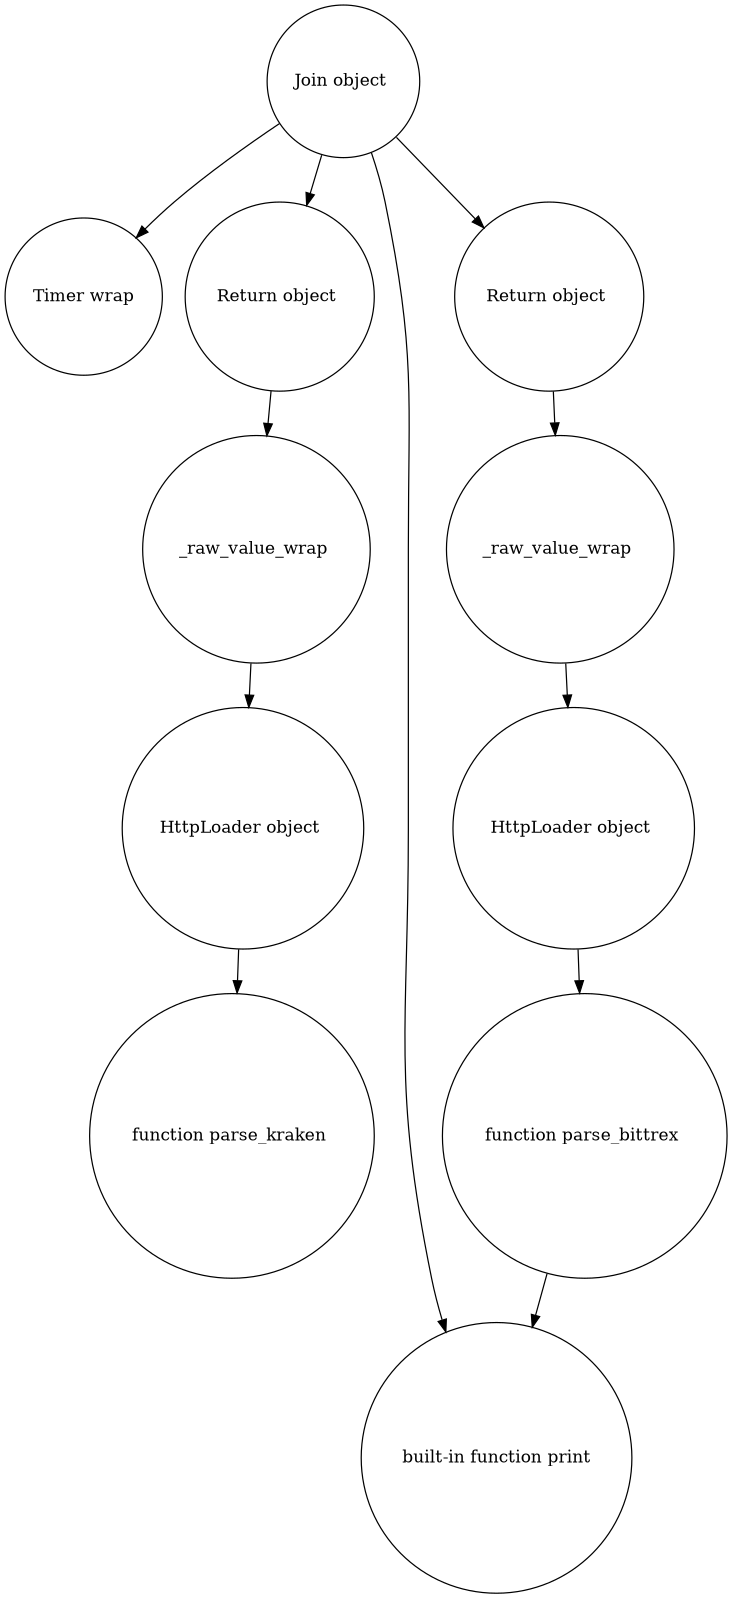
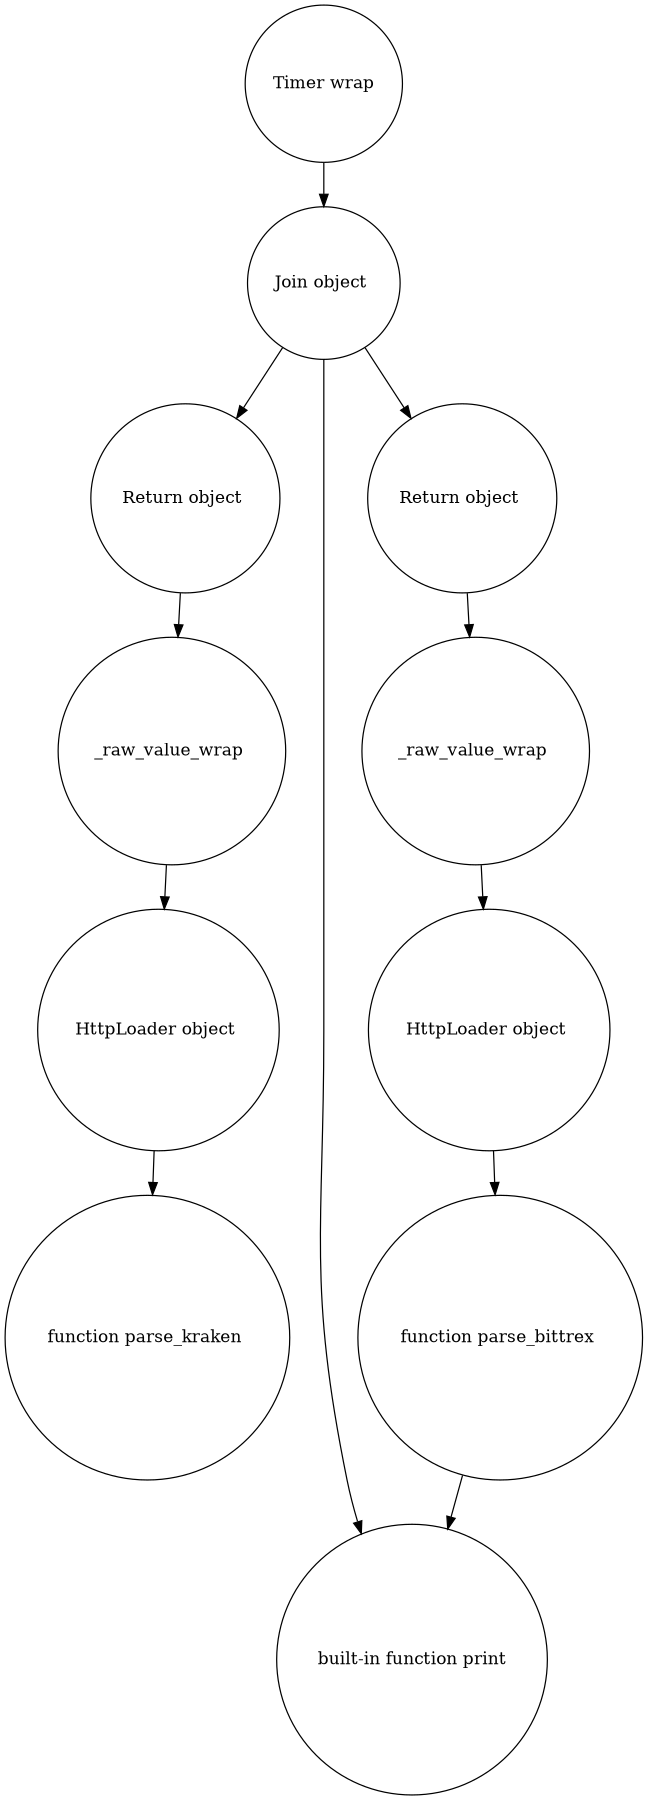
edge "Join object" -> "Timer wrap": reversed
